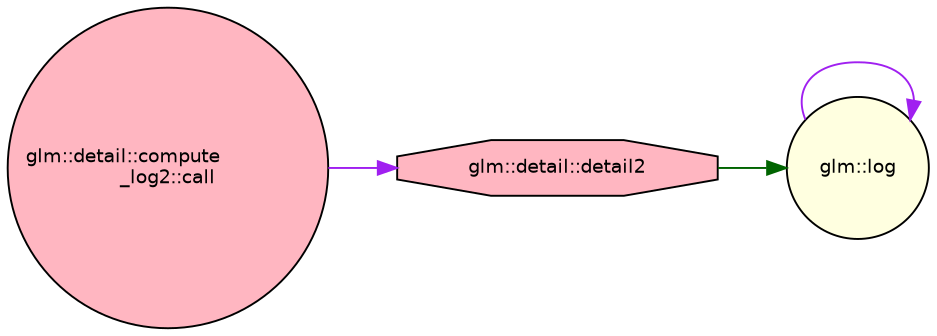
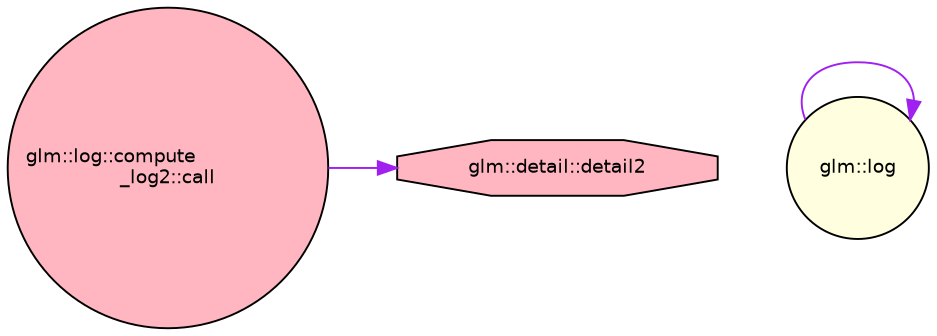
node "glm::detail::compute _log2::call": label "glm::detail::compute _log2::call" -> "glm::log::compute _log2::call"
edge "glm::detail::detail2" -> "glm::log": removed
